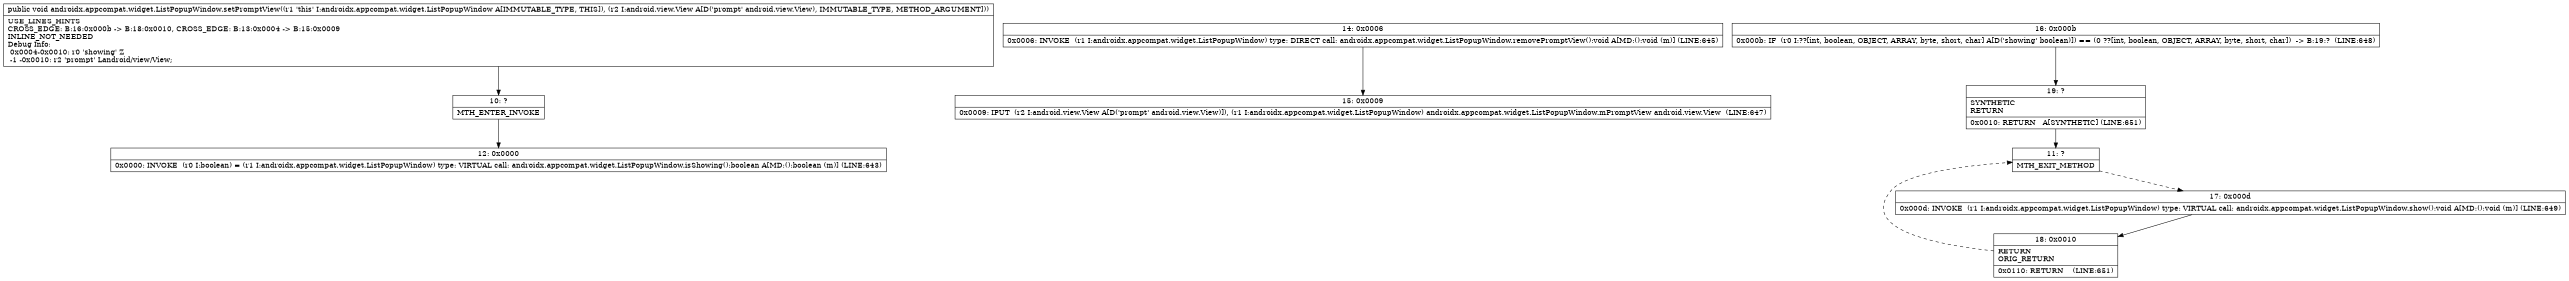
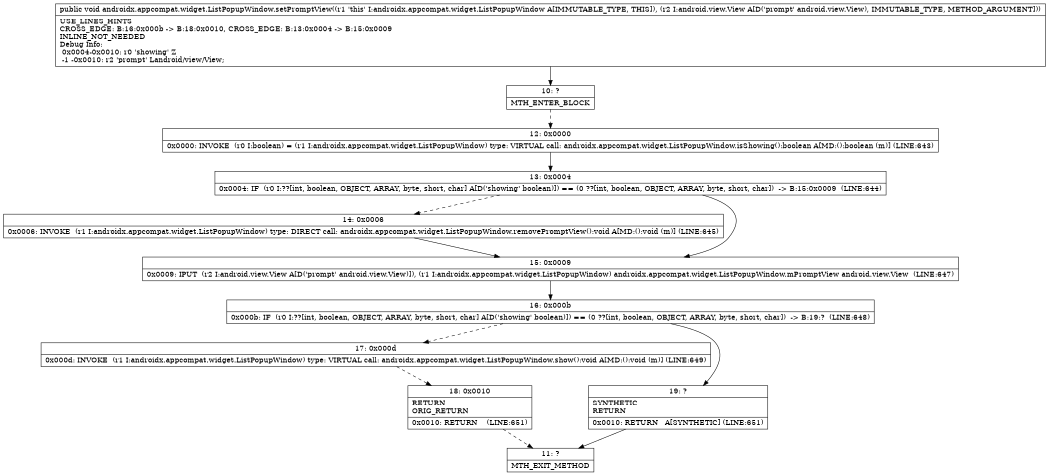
node "10: ?": text "MTH_ENTER_INVOKE" -> "MTH_ENTER_BLOCK"
edge "10: ?" -> "12: 0x0000": style solid -> dashed
edge "11: ?" -> "17: 0x000d": now "16: 0x000b" -> "17: 0x000d"
node "13: 0x0004": added
edge "17: 0x000d" -> "18: 0x0010": style solid -> dashed
node "18: 0x0010": text "0x0110: RETURN    (LINE:651)" -> "0x0010: RETURN    (LINE:651)"
edge "15: 0x0009" -> "16: 0x000b": added
